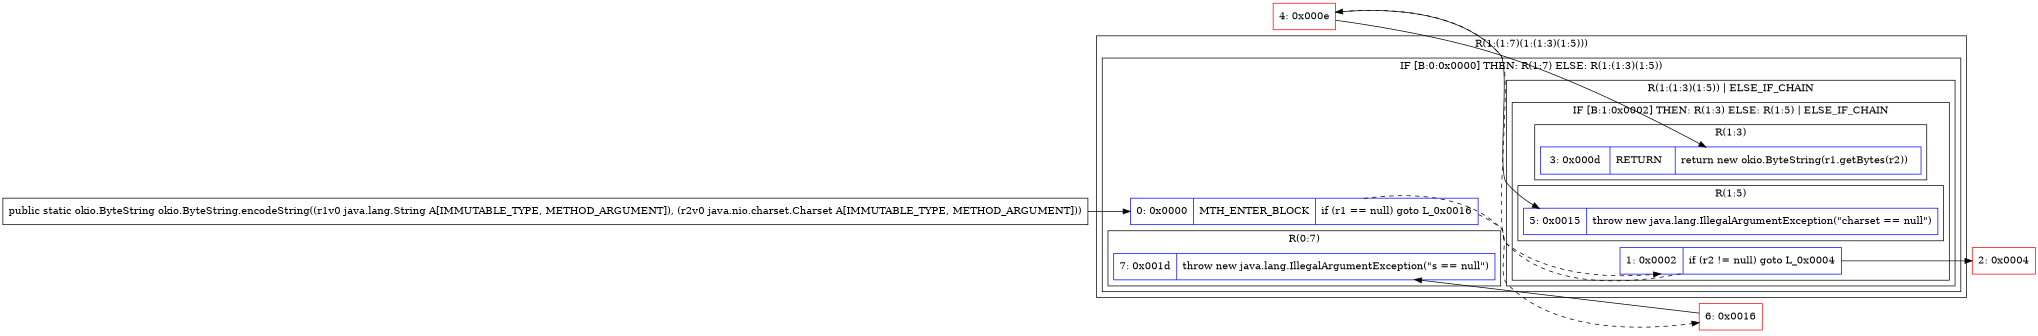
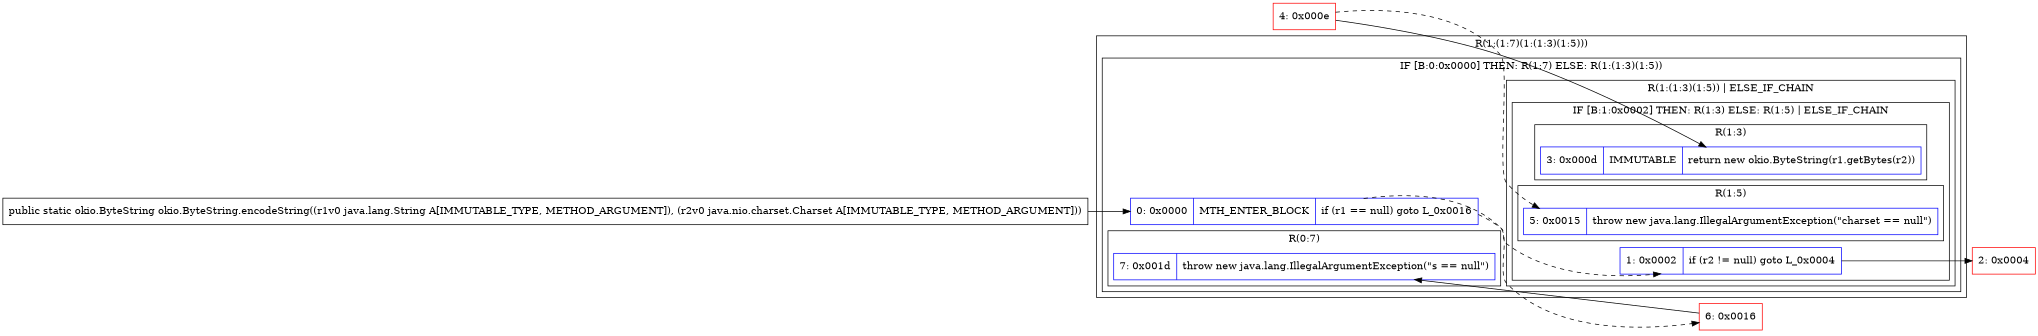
edge "4: 0x000e" -> "5: 0x0015": style solid -> dashed
node "3: 0x000d": text "RETURN" -> "IMMUTABLE"
edge "1: 0x0002" -> "4: 0x000e": removed
